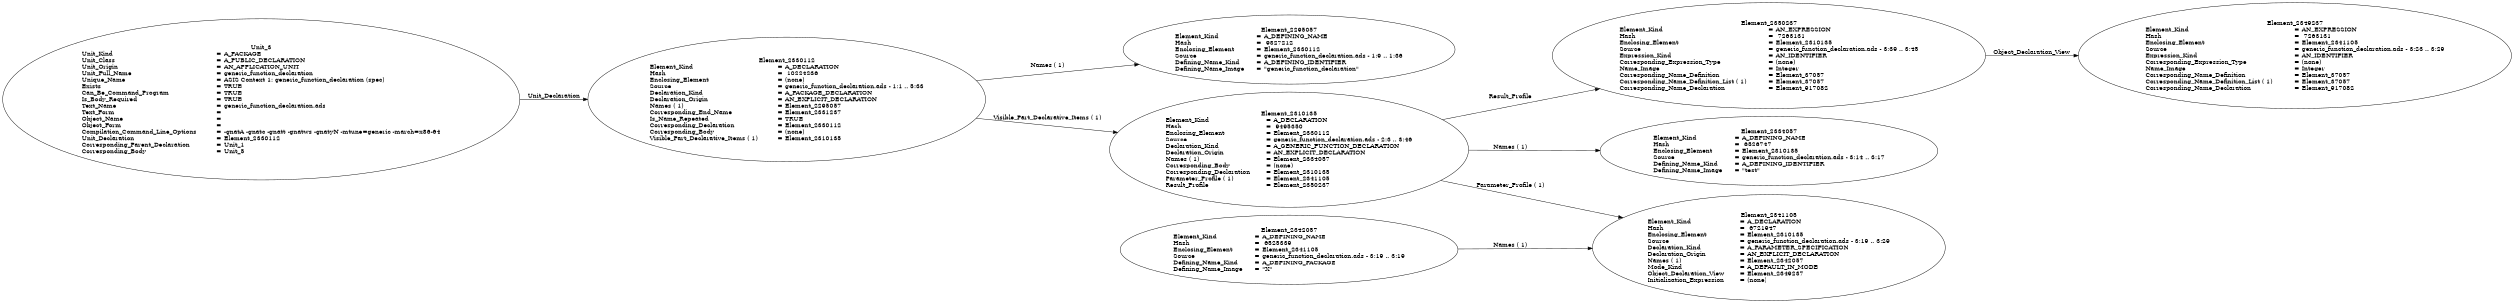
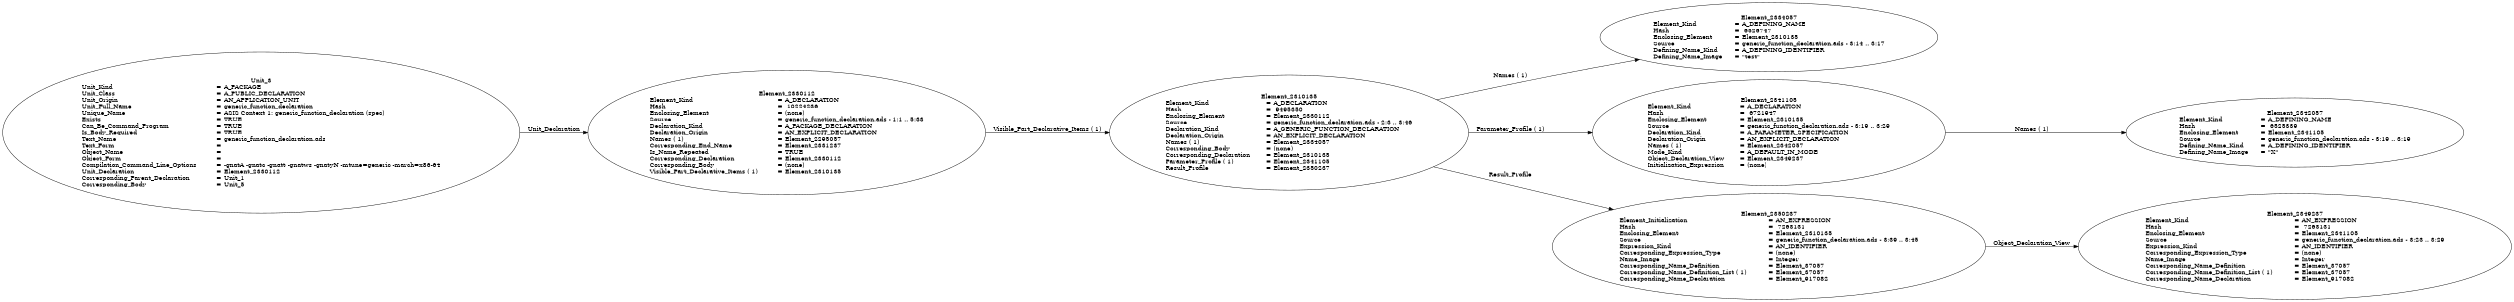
node "Element_2350237": text "Element_Kind" -> "Element_Initialization"
node "Element_2295057": removed
edge "Element_2342057" -> "Element_2341105": reversed
node "Element_2342057": text "A_DEFINING_PACKAGE" -> "A_DEFINING_IDENTIFIER"
